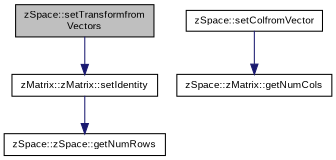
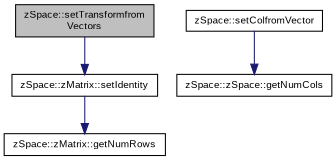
node "zMatrix::zMatrix::setIdentity": label "zMatrix::zMatrix::setIdentity" -> "zSpace::zMatrix::setIdentity"
node "zSpace::zMatrix::getNumCols": label "zSpace::zMatrix::getNumCols" -> "zSpace::zSpace::getNumCols"
node "zSpace::zSpace::getNumRows": label "zSpace::zSpace::getNumRows" -> "zSpace::zMatrix::getNumRows"
